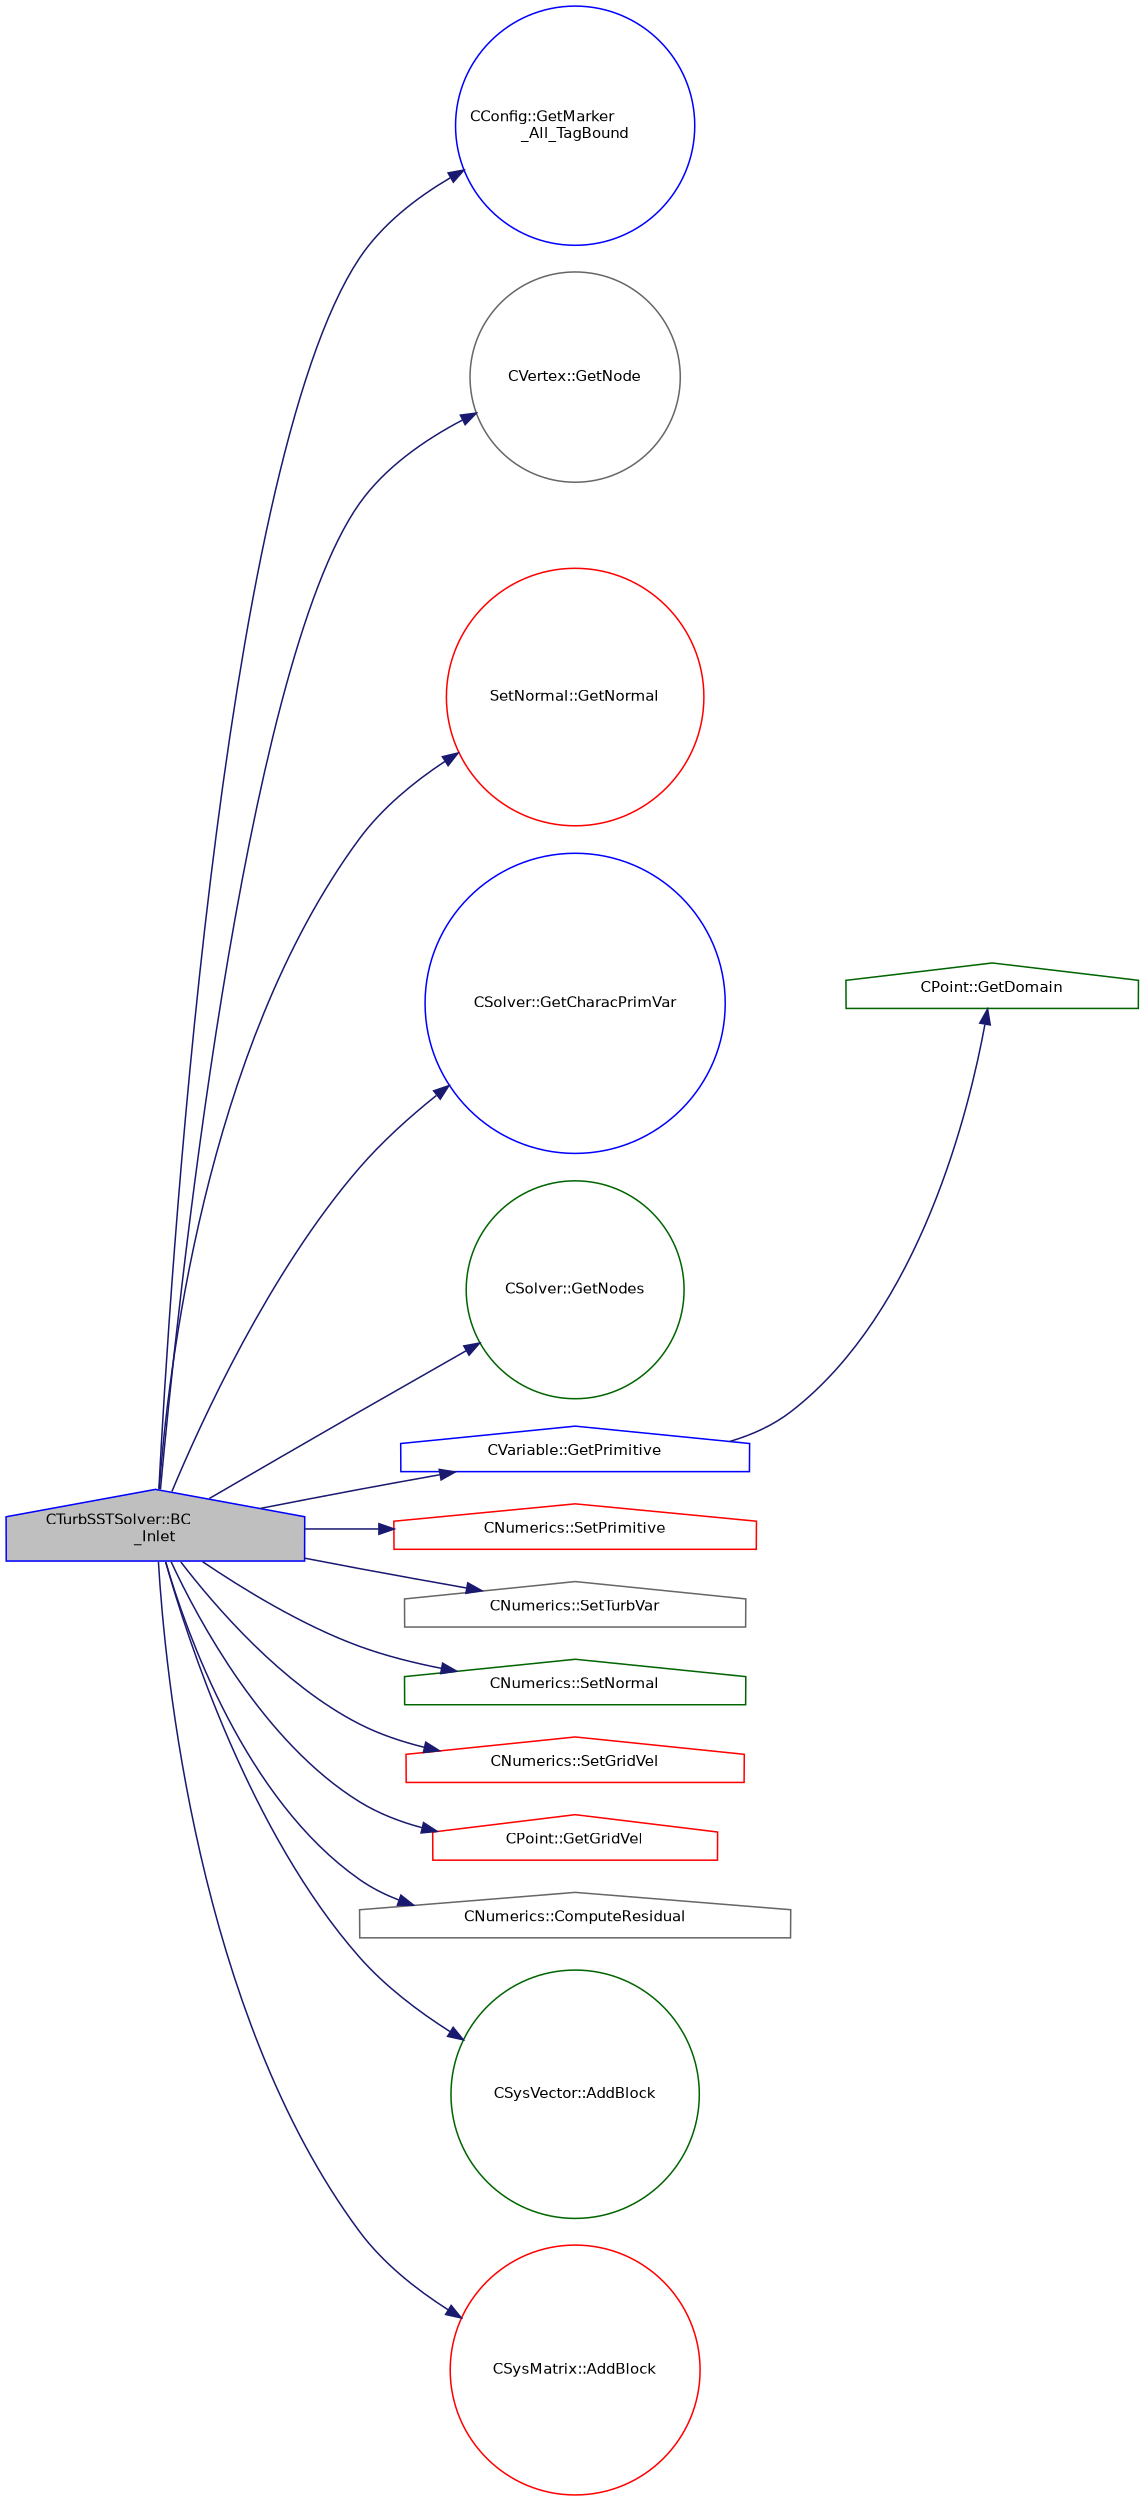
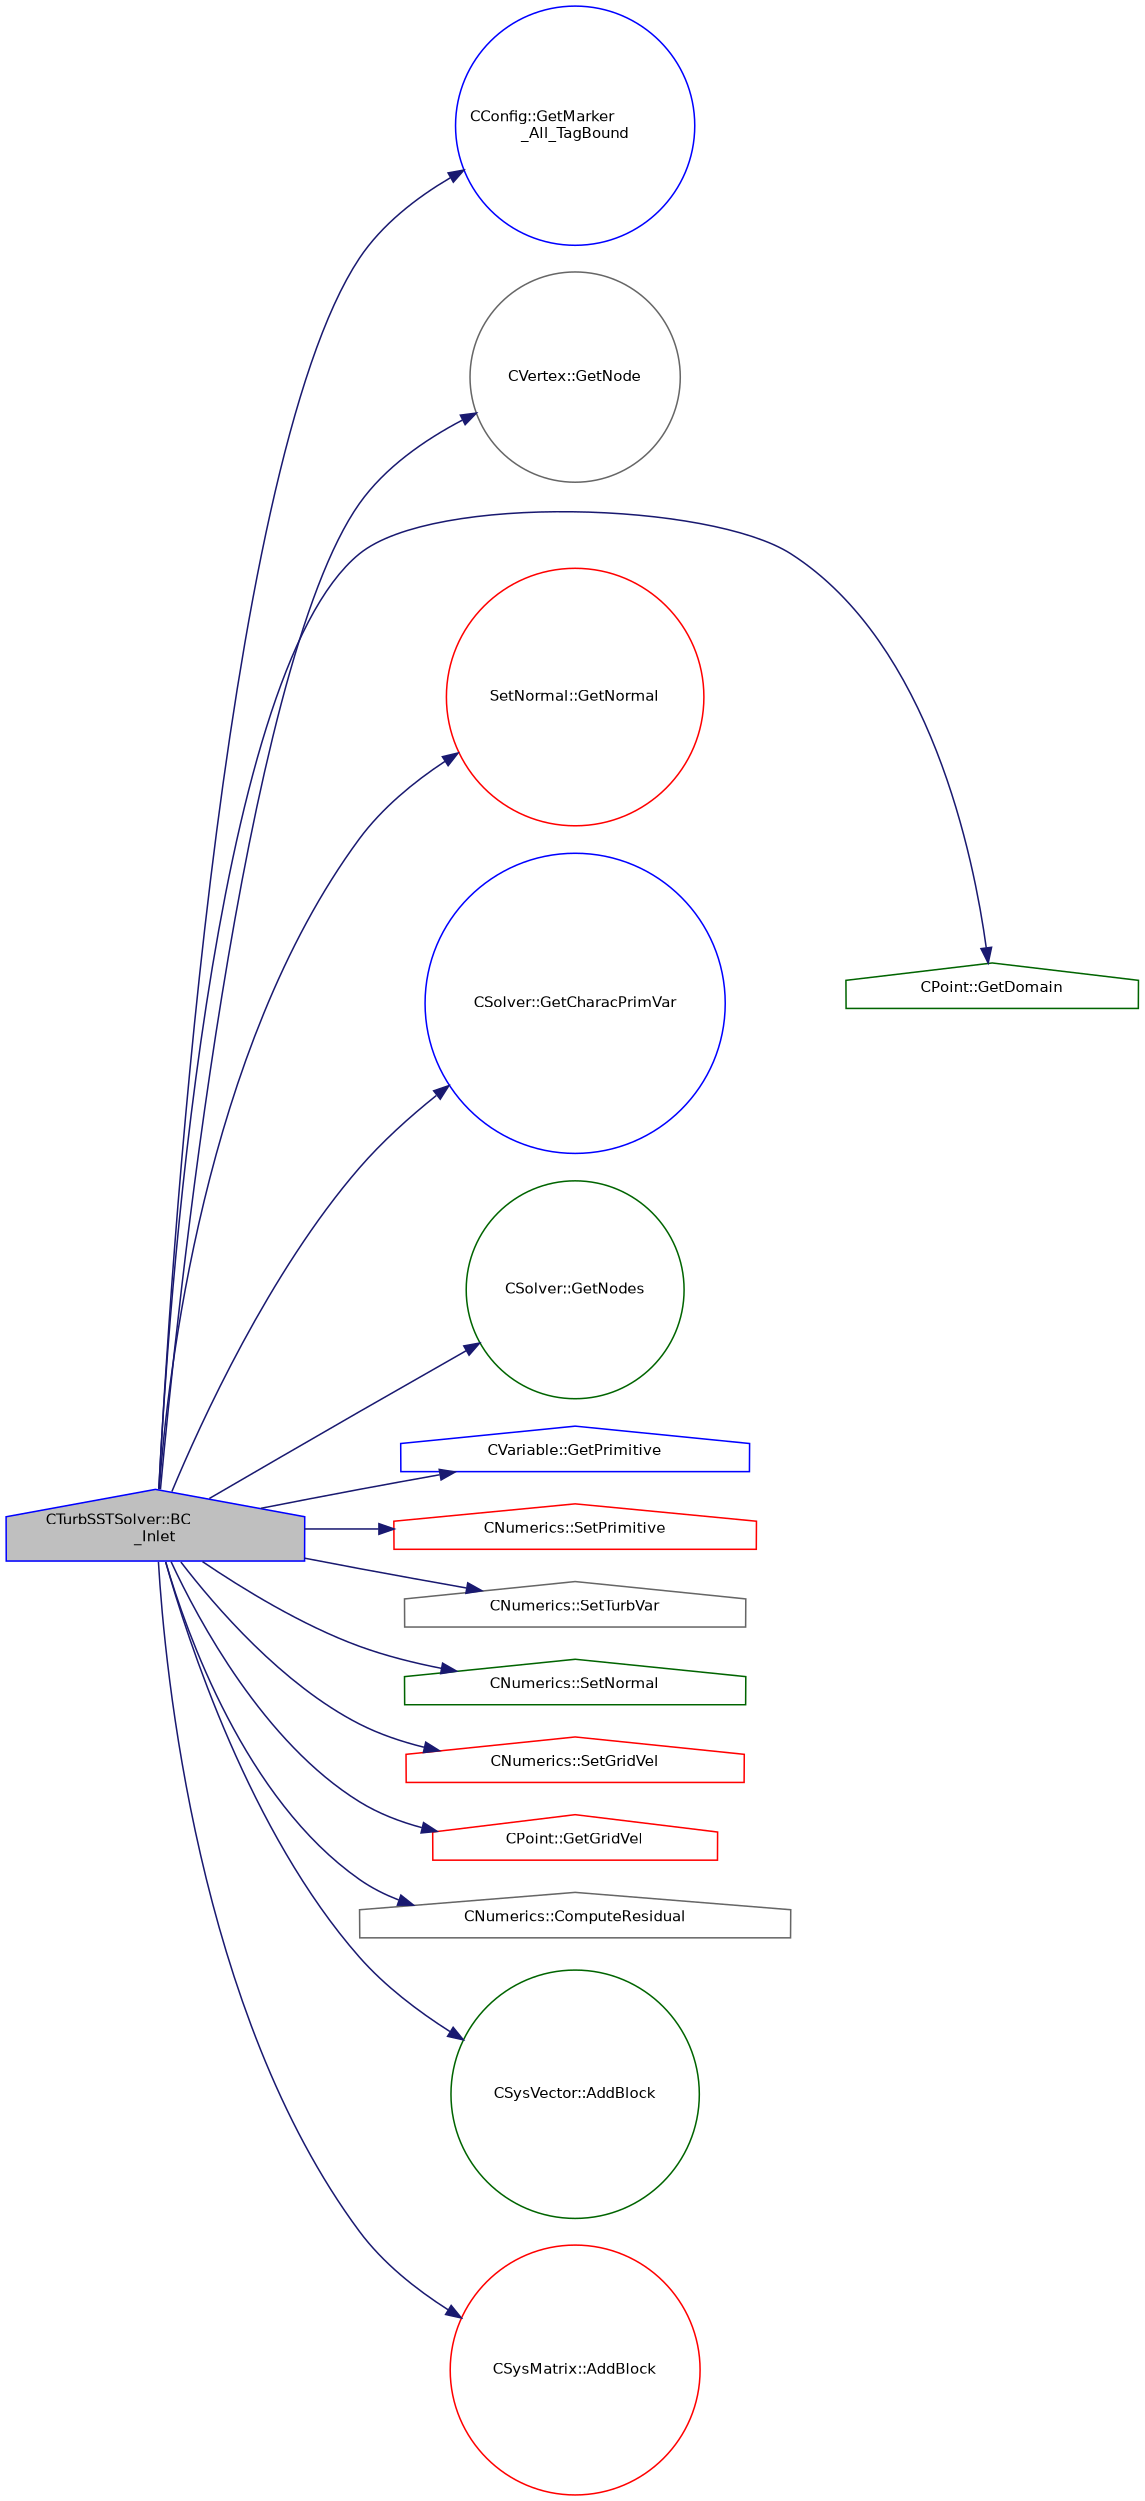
edge "CVariable::GetPrimitive" -> "CPoint::GetDomain": now "CTurbSSTSolver::BC _Inlet" -> "CPoint::GetDomain"
